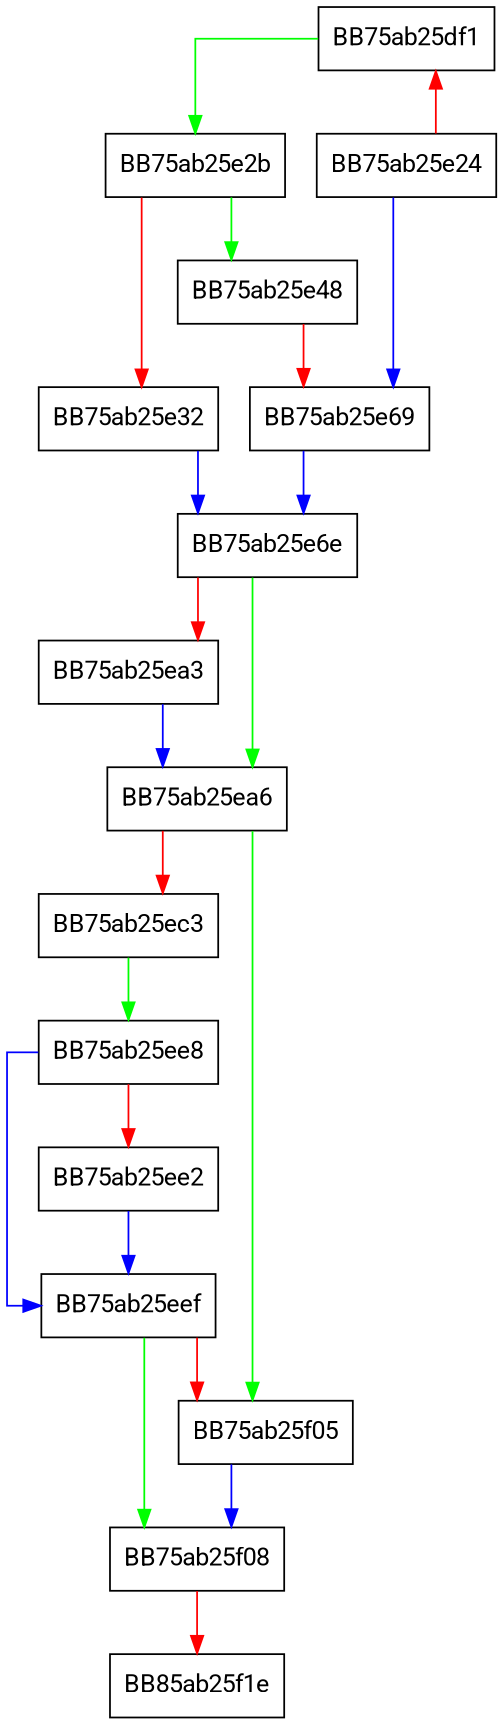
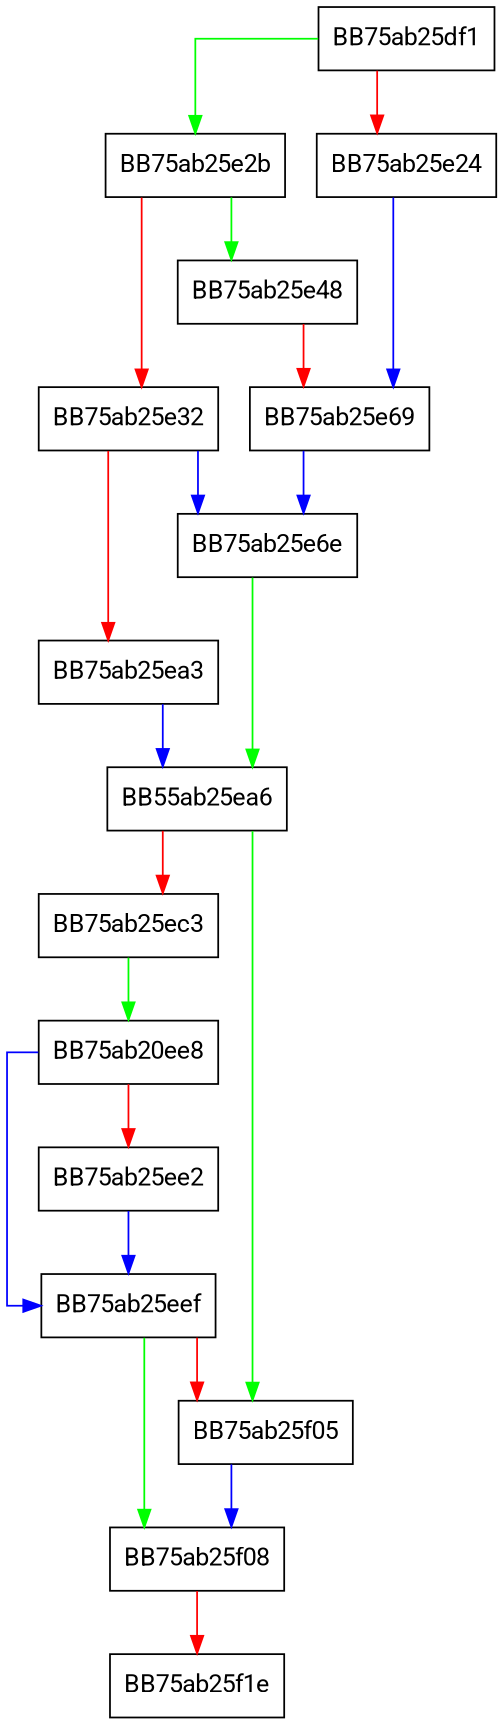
edge "BB75ab25e24" -> "BB75ab25df1": reversed
edge "BB75ab25e6e" -> "BB75ab25ea3": now "BB75ab25e32" -> "BB75ab25ea3"
node "BB75ab25ea6": label "BB75ab25ea6" -> "BB55ab25ea6"
node "BB75ab25ee8": label "BB75ab25ee8" -> "BB75ab20ee8"
node "BB85ab25f1e": label "BB85ab25f1e" -> "BB75ab25f1e"
